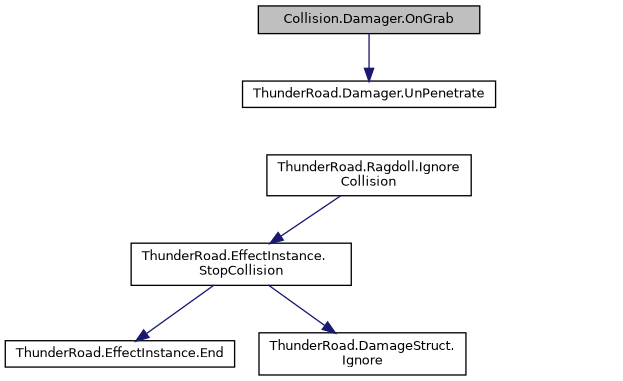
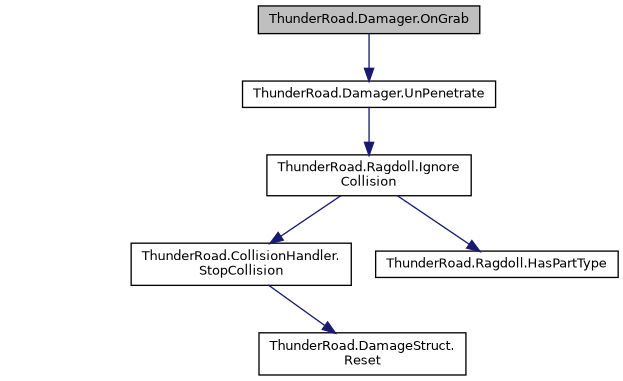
node "Collision.Damager.OnGrab": label "Collision.Damager.OnGrab" -> "ThunderRoad.Damager.OnGrab"
edge "ThunderRoad.Damager.UnPenetrate" -> "ThunderRoad.Ragdoll.Ignore Collision": added
node "ThunderRoad.EffectInstance. StopCollision": label "ThunderRoad.EffectInstance. StopCollision" -> "ThunderRoad.CollisionHandler. StopCollision"
node "ThunderRoad.Ragdoll.HasPartType": added
node "ThunderRoad.EffectInstance.End": removed
node "ThunderRoad.DamageStruct. Ignore": label "ThunderRoad.DamageStruct. Ignore" -> "ThunderRoad.DamageStruct. Reset"
